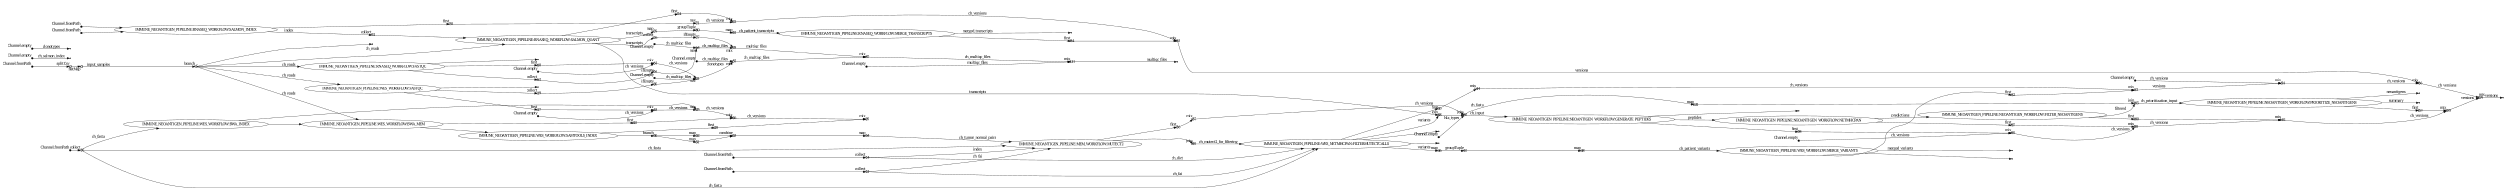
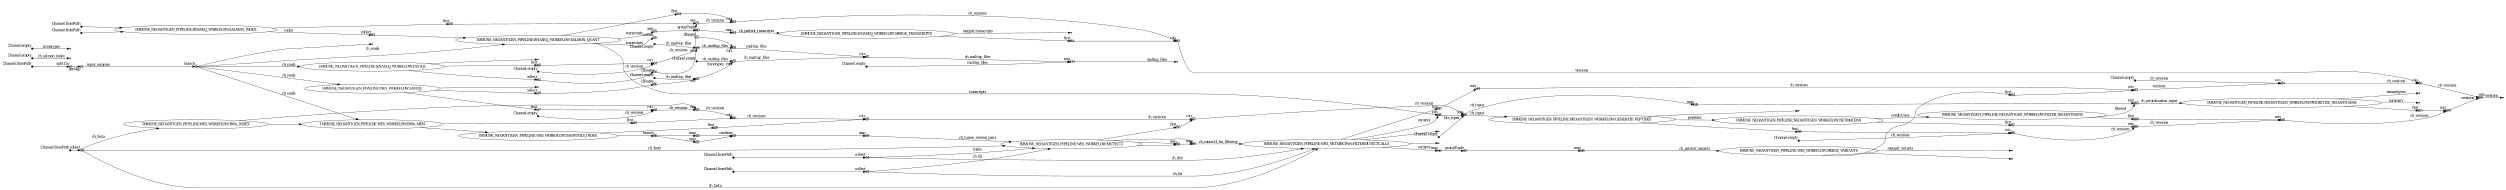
edge "v76 collect" -> "v77 ifEmpty": removed
edge "v61 mix" -> "v21 mix": now "v61 mix" -> "v71 mix"
edge "v89 join" -> "v102 map": label "ch_fasta" -> "ch_input"
edge "v29 mix" -> "v37 mix": added, label "ch_versions"
node "IMMUNE_NEOANTIGEN_PIPELINE:MEM_WORKFLOW:MUTECT2": label "IMMUNE_NEOANTIGEN_PIPELINE:MEM_WORKFLOW:MUTECT2" -> "IMMUNE_NEOANTIGEN_PIPELINE:WES_WORKFLOW:MUTECT2"
node "v38 join": added
